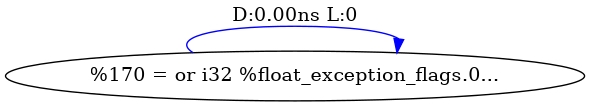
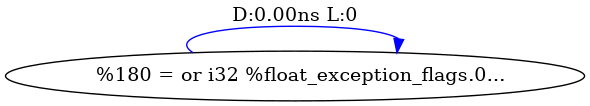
node "%170 = or i32 %float_exception_flags.0...": label "%170 = or i32 %float_exception_flags.0..." -> "%180 = or i32 %float_exception_flags.0..."
